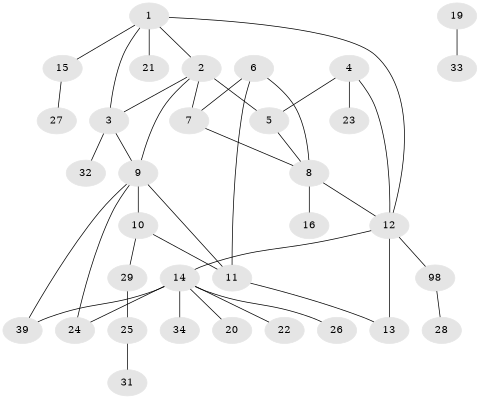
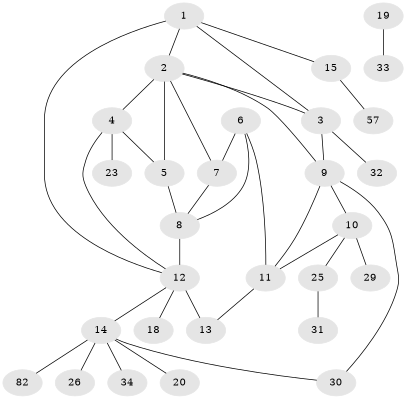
node "21": removed
edge "2" -- "4": added
node "27": label "27" -> "57"
node "16": removed
node "98": label "98" -> "18"
edge "29" -- "25": now "10" -- "25"
node "39": label "39" -> "30"
node "24": removed
node "22": label "22" -> "82"
node "28": removed
